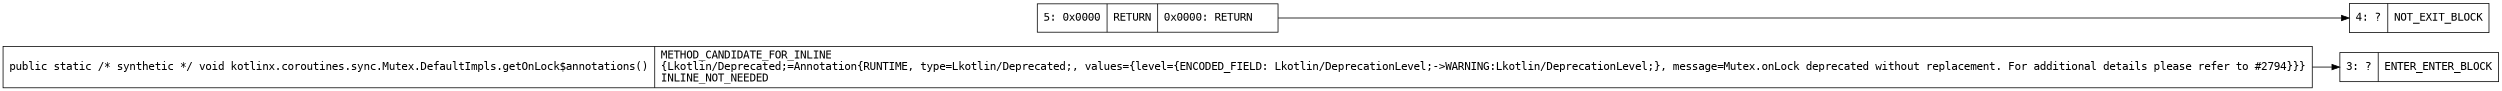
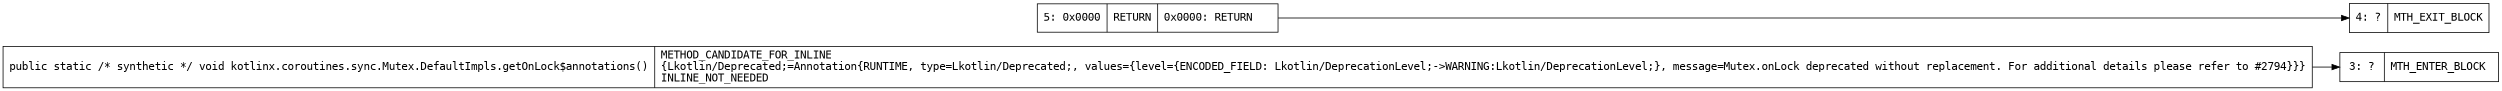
node "4: ?": text "NOT_EXIT_BLOCK" -> "MTH_EXIT_BLOCK"
node "3: ?": text "ENTER_ENTER_BLOCK" -> "MTH_ENTER_BLOCK"
